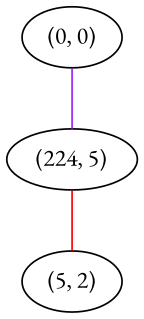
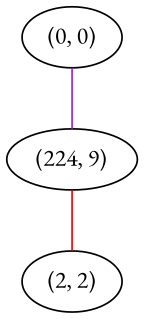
node "(224, 5)": label "(224, 5)" -> "(224, 9)"
node "(5, 2)": label "(5, 2)" -> "(2, 2)"
